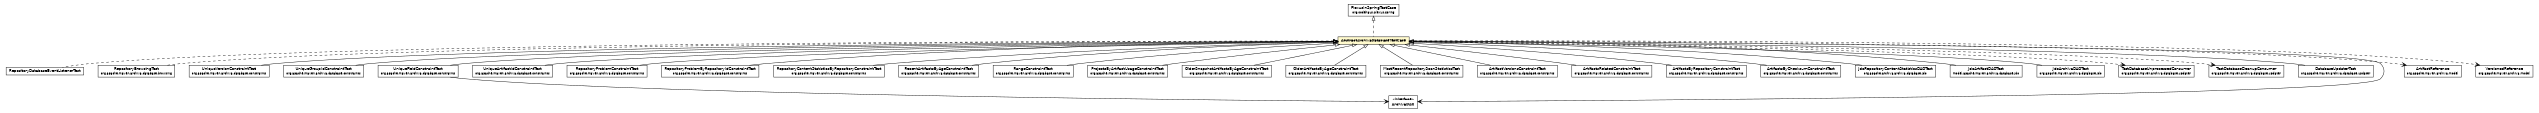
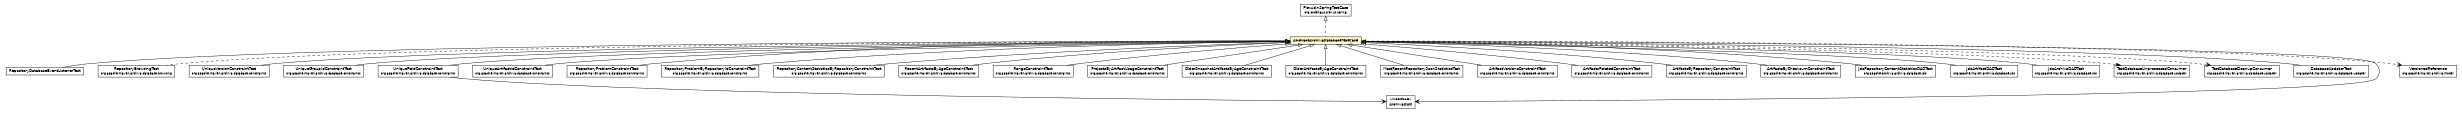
edge "RepositoryDatabaseEventListenerTest" -> "AbstractArchivaDatabaseTestCase": style dashed -> solid
edge "AbstractArchivaDatabaseTestCase" -> "TestDatabaseUnprocessedConsumer": arrowhead open -> normal
node "ArtifactReference": removed
node "JdoArtifactDAOTest": text "model.apache.maven.archiva.database.jdo" -> "org.apache.maven.archiva.database.jdo"
